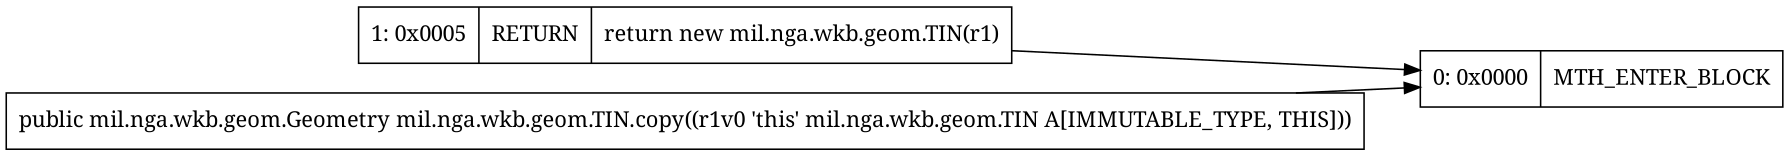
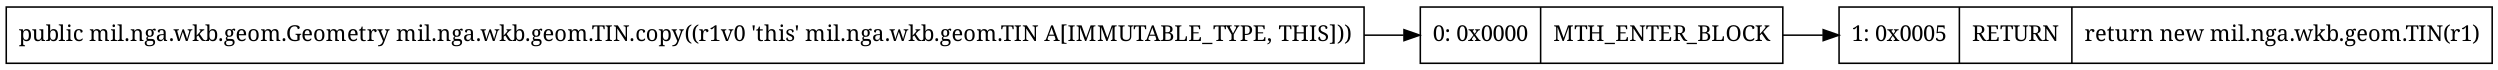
edge "1: 0x0005" -> "0: 0x0000": reversed
